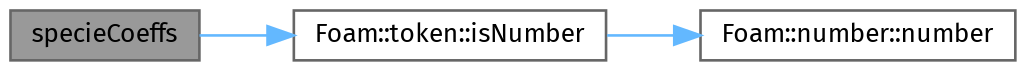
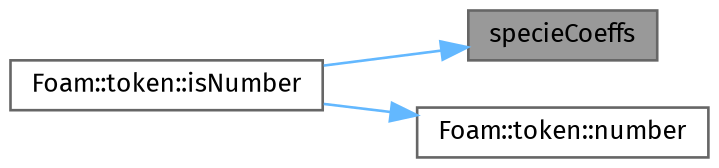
edge "specieCoeffs" -> "Foam::token::isNumber": reversed
node "Foam::number::number": label "Foam::number::number" -> "Foam::token::number"
